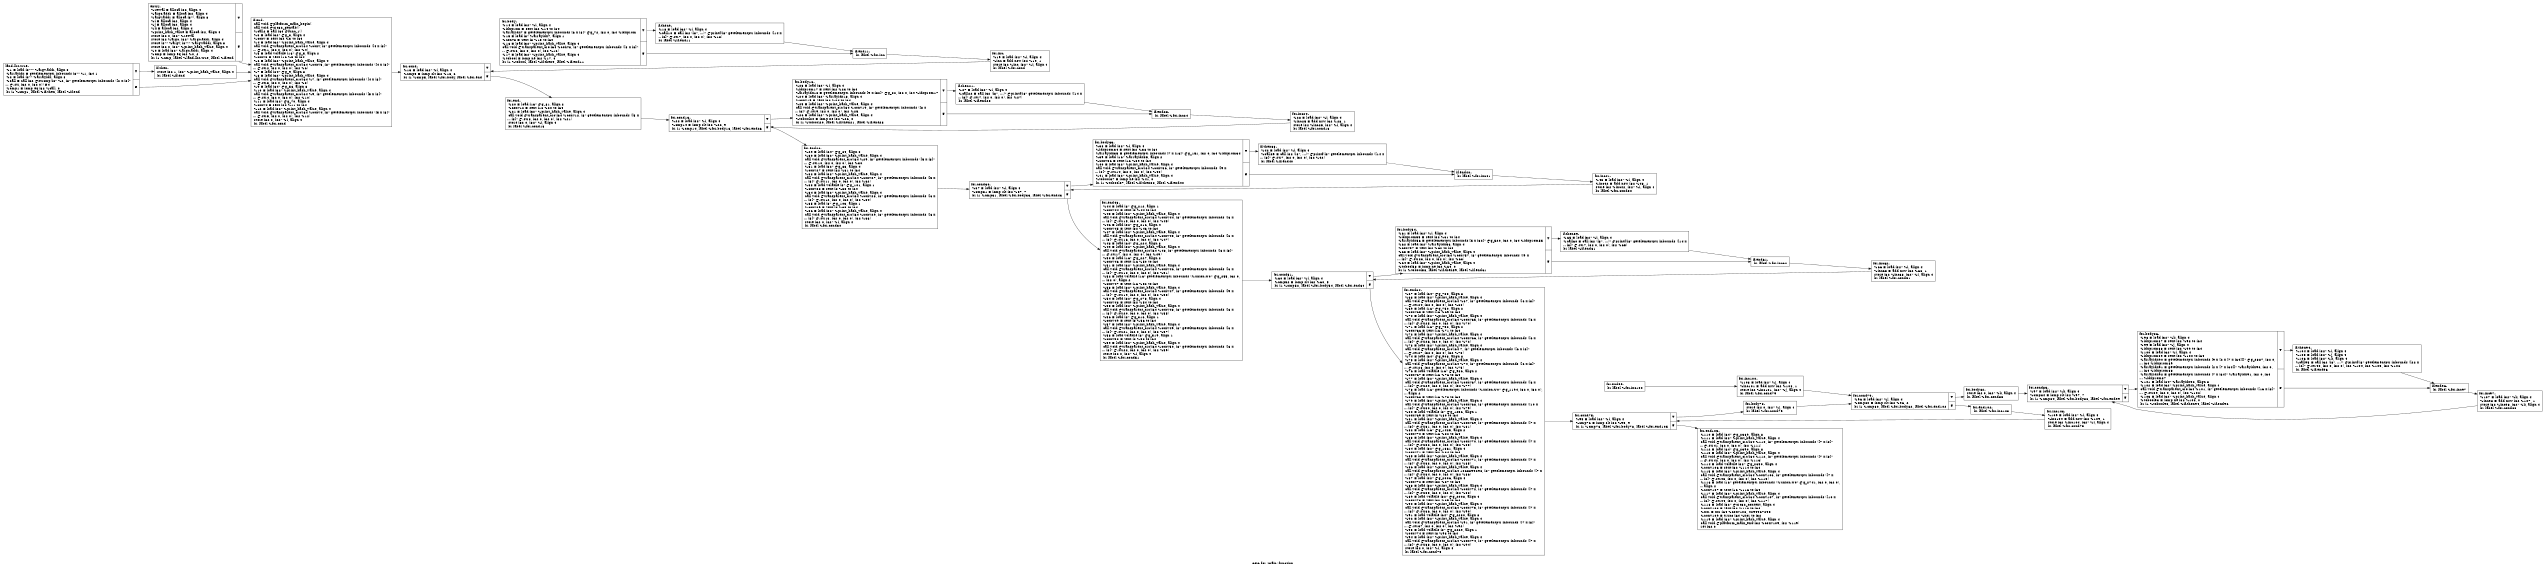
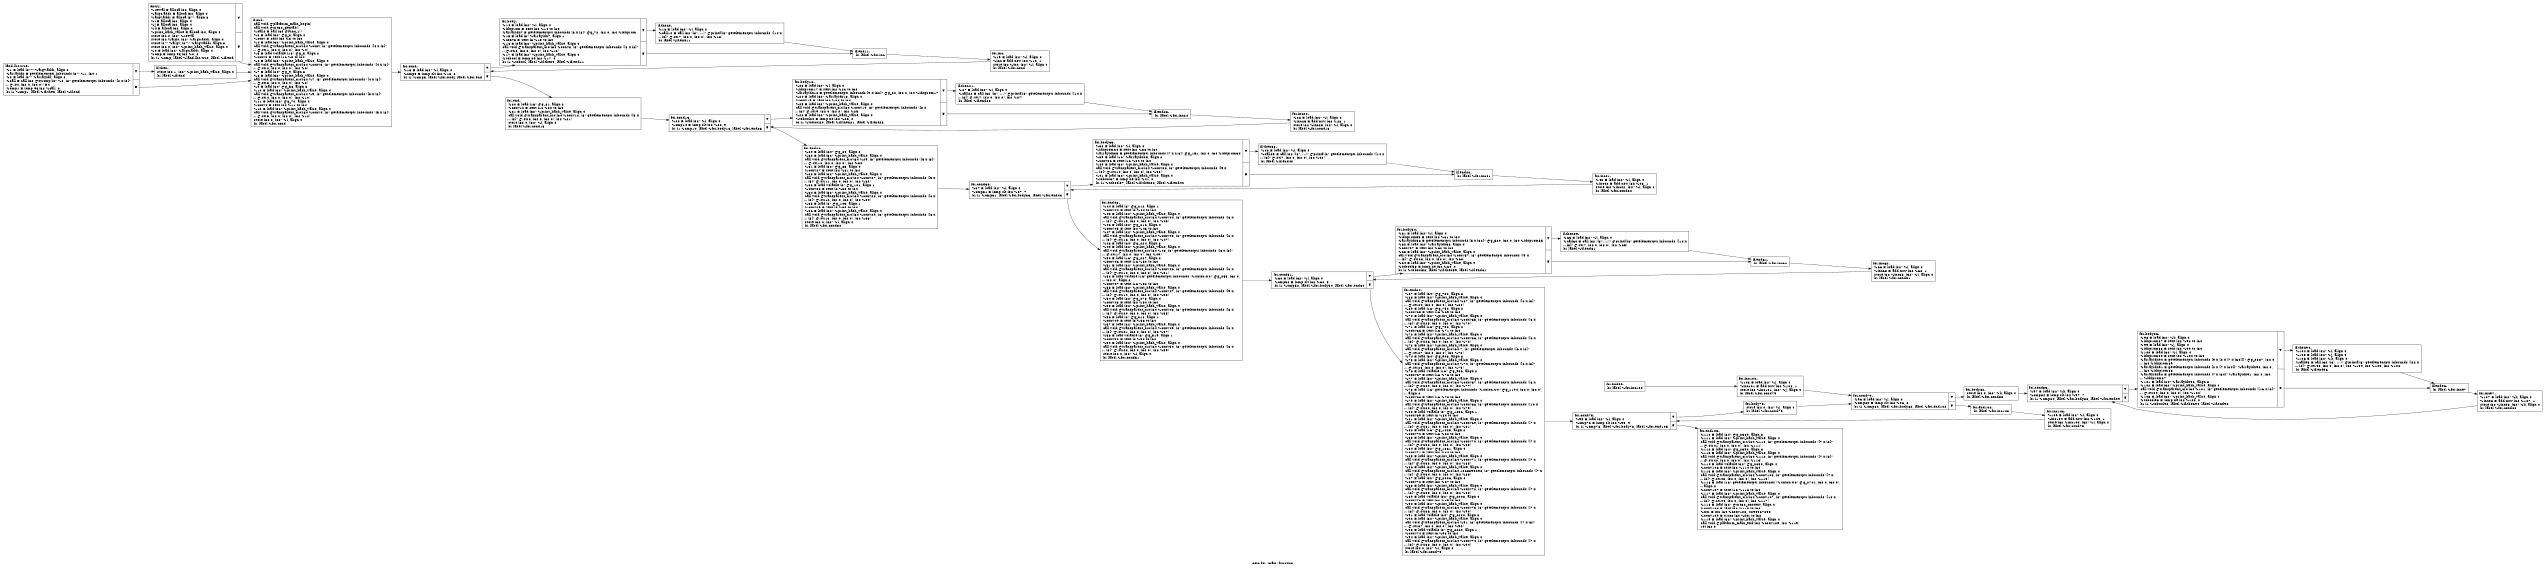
edge "for.cond:" -> "for.body:": added
